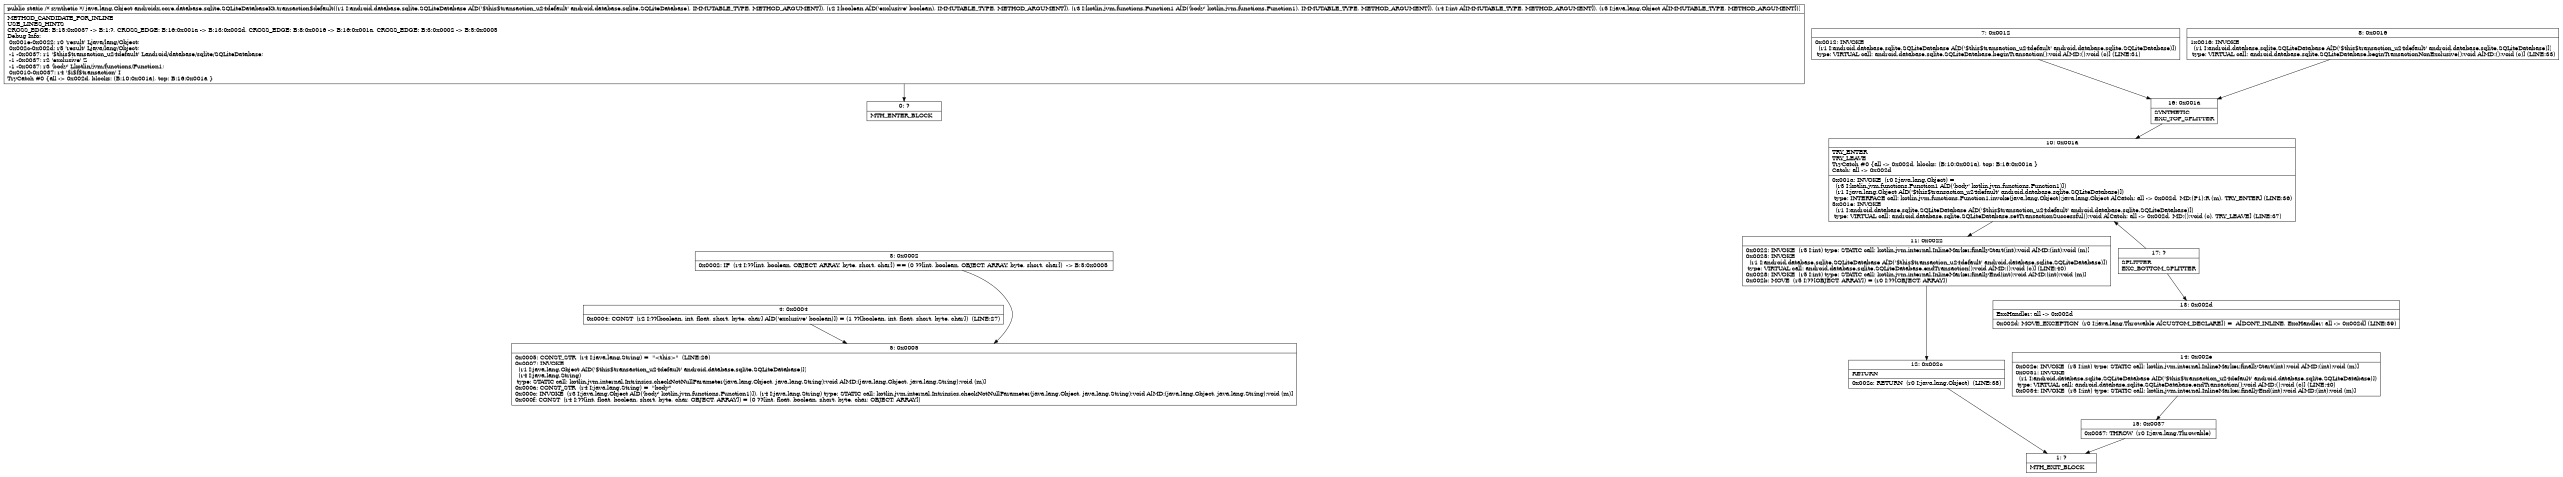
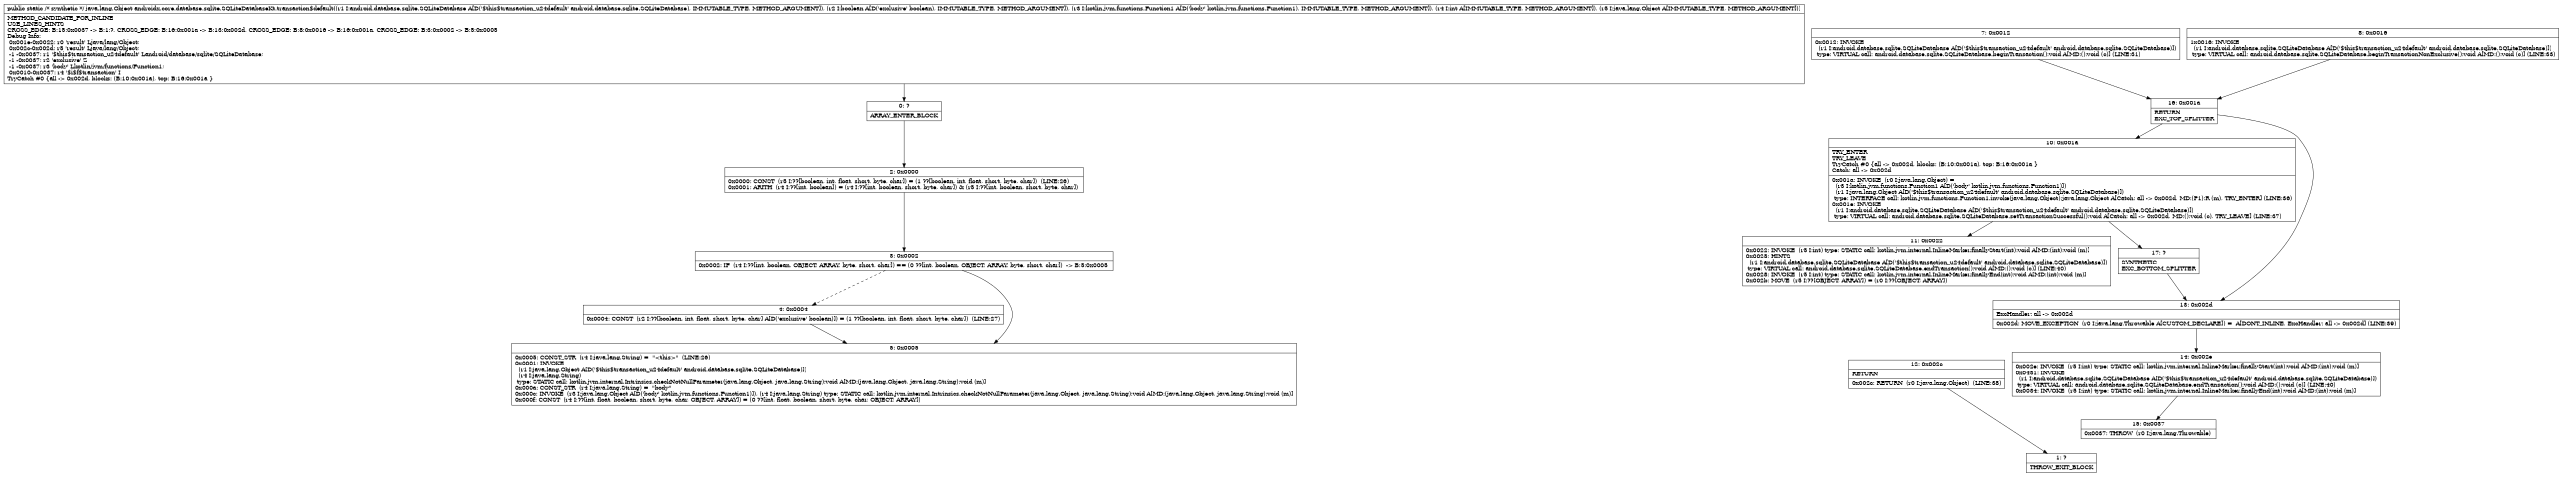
node "16: 0x001a": text "SYNTHETIC" -> "RETURN"
node "0: ?": text "MTH_ENTER_BLOCK" -> "ARRAY_ENTER_BLOCK"
node "2: 0x0000": added
edge "16: 0x001a" -> "13: 0x002d": added
node "10: 0x001a": text "5x001e: INVOKE" -> "0x001e: INVOKE"
edge "17: ?" -> "10: 0x001a": reversed
node "11: 0x0022": text "0x0025: INVOKE" -> "0x0025: HINTS"
node "17: ?": text "SPLITTER" -> "SYNTHETIC"
edge "3: 0x0002" -> "4: 0x0004": added
edge "11: 0x0022" -> "12: 0x002c": removed
edge "13: 0x002d" -> "14: 0x002e": added
node "5: 0x0005": text "0x0007: INVOKE" -> "0x0001: INVOKE"
node "14: 0x002e": text "0x0031: INVOKE" -> "0x0431: INVOKE"
edge "15: 0x0037" -> "1: ?": removed
node "1: ?": text "MTH_EXIT_BLOCK" -> "THROW_EXIT_BLOCK"
